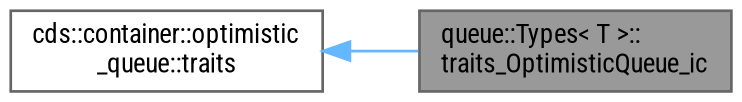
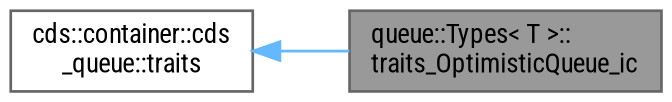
node "cds::container::optimistic _queue::traits": label "cds::container::optimistic _queue::traits" -> "cds::container::cds _queue::traits"
